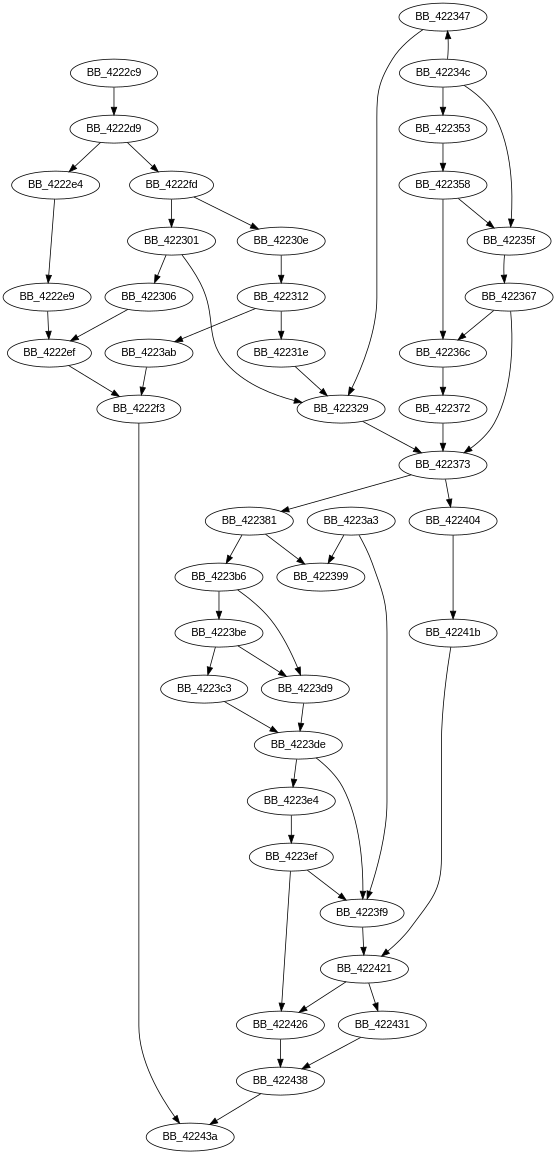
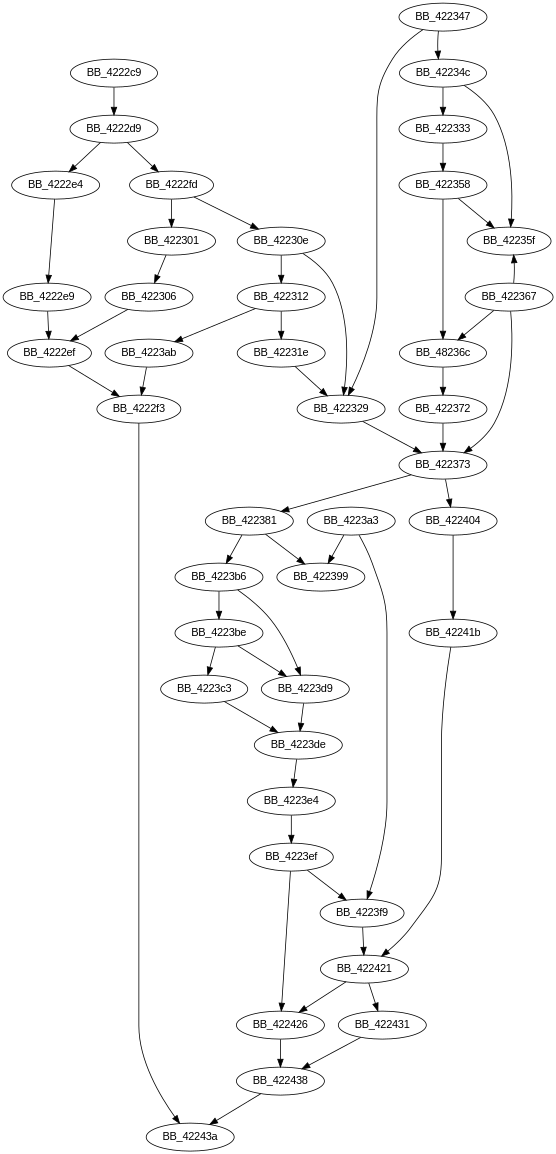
edge "BB_42234c" -> "BB_422347": reversed
node "BB_422353": label "BB_422353" -> "BB_422333"
edge "BB_42235f" -> "BB_422367": reversed
edge "BB_422301" -> "BB_422329": now "BB_42230e" -> "BB_422329"
node "BB_42236c": label "BB_42236c" -> "BB_48236c"
edge "BB_4223de" -> "BB_4223f9": removed
